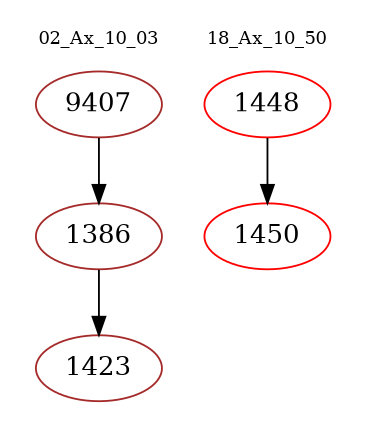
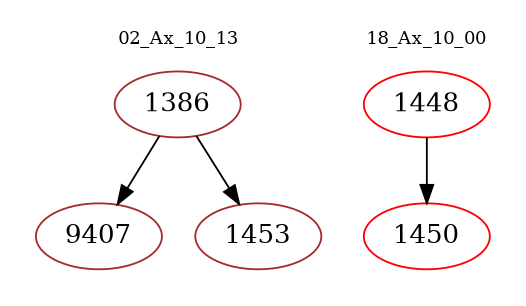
cluster "02_Ax_10_03": label "02_Ax_10_03" -> "02_Ax_10_13"
cluster "18_Ax_10_50": label "18_Ax_10_50" -> "18_Ax_10_00"
edge "9407" -> "1386": reversed
node "1423": label "1423" -> "1453"
